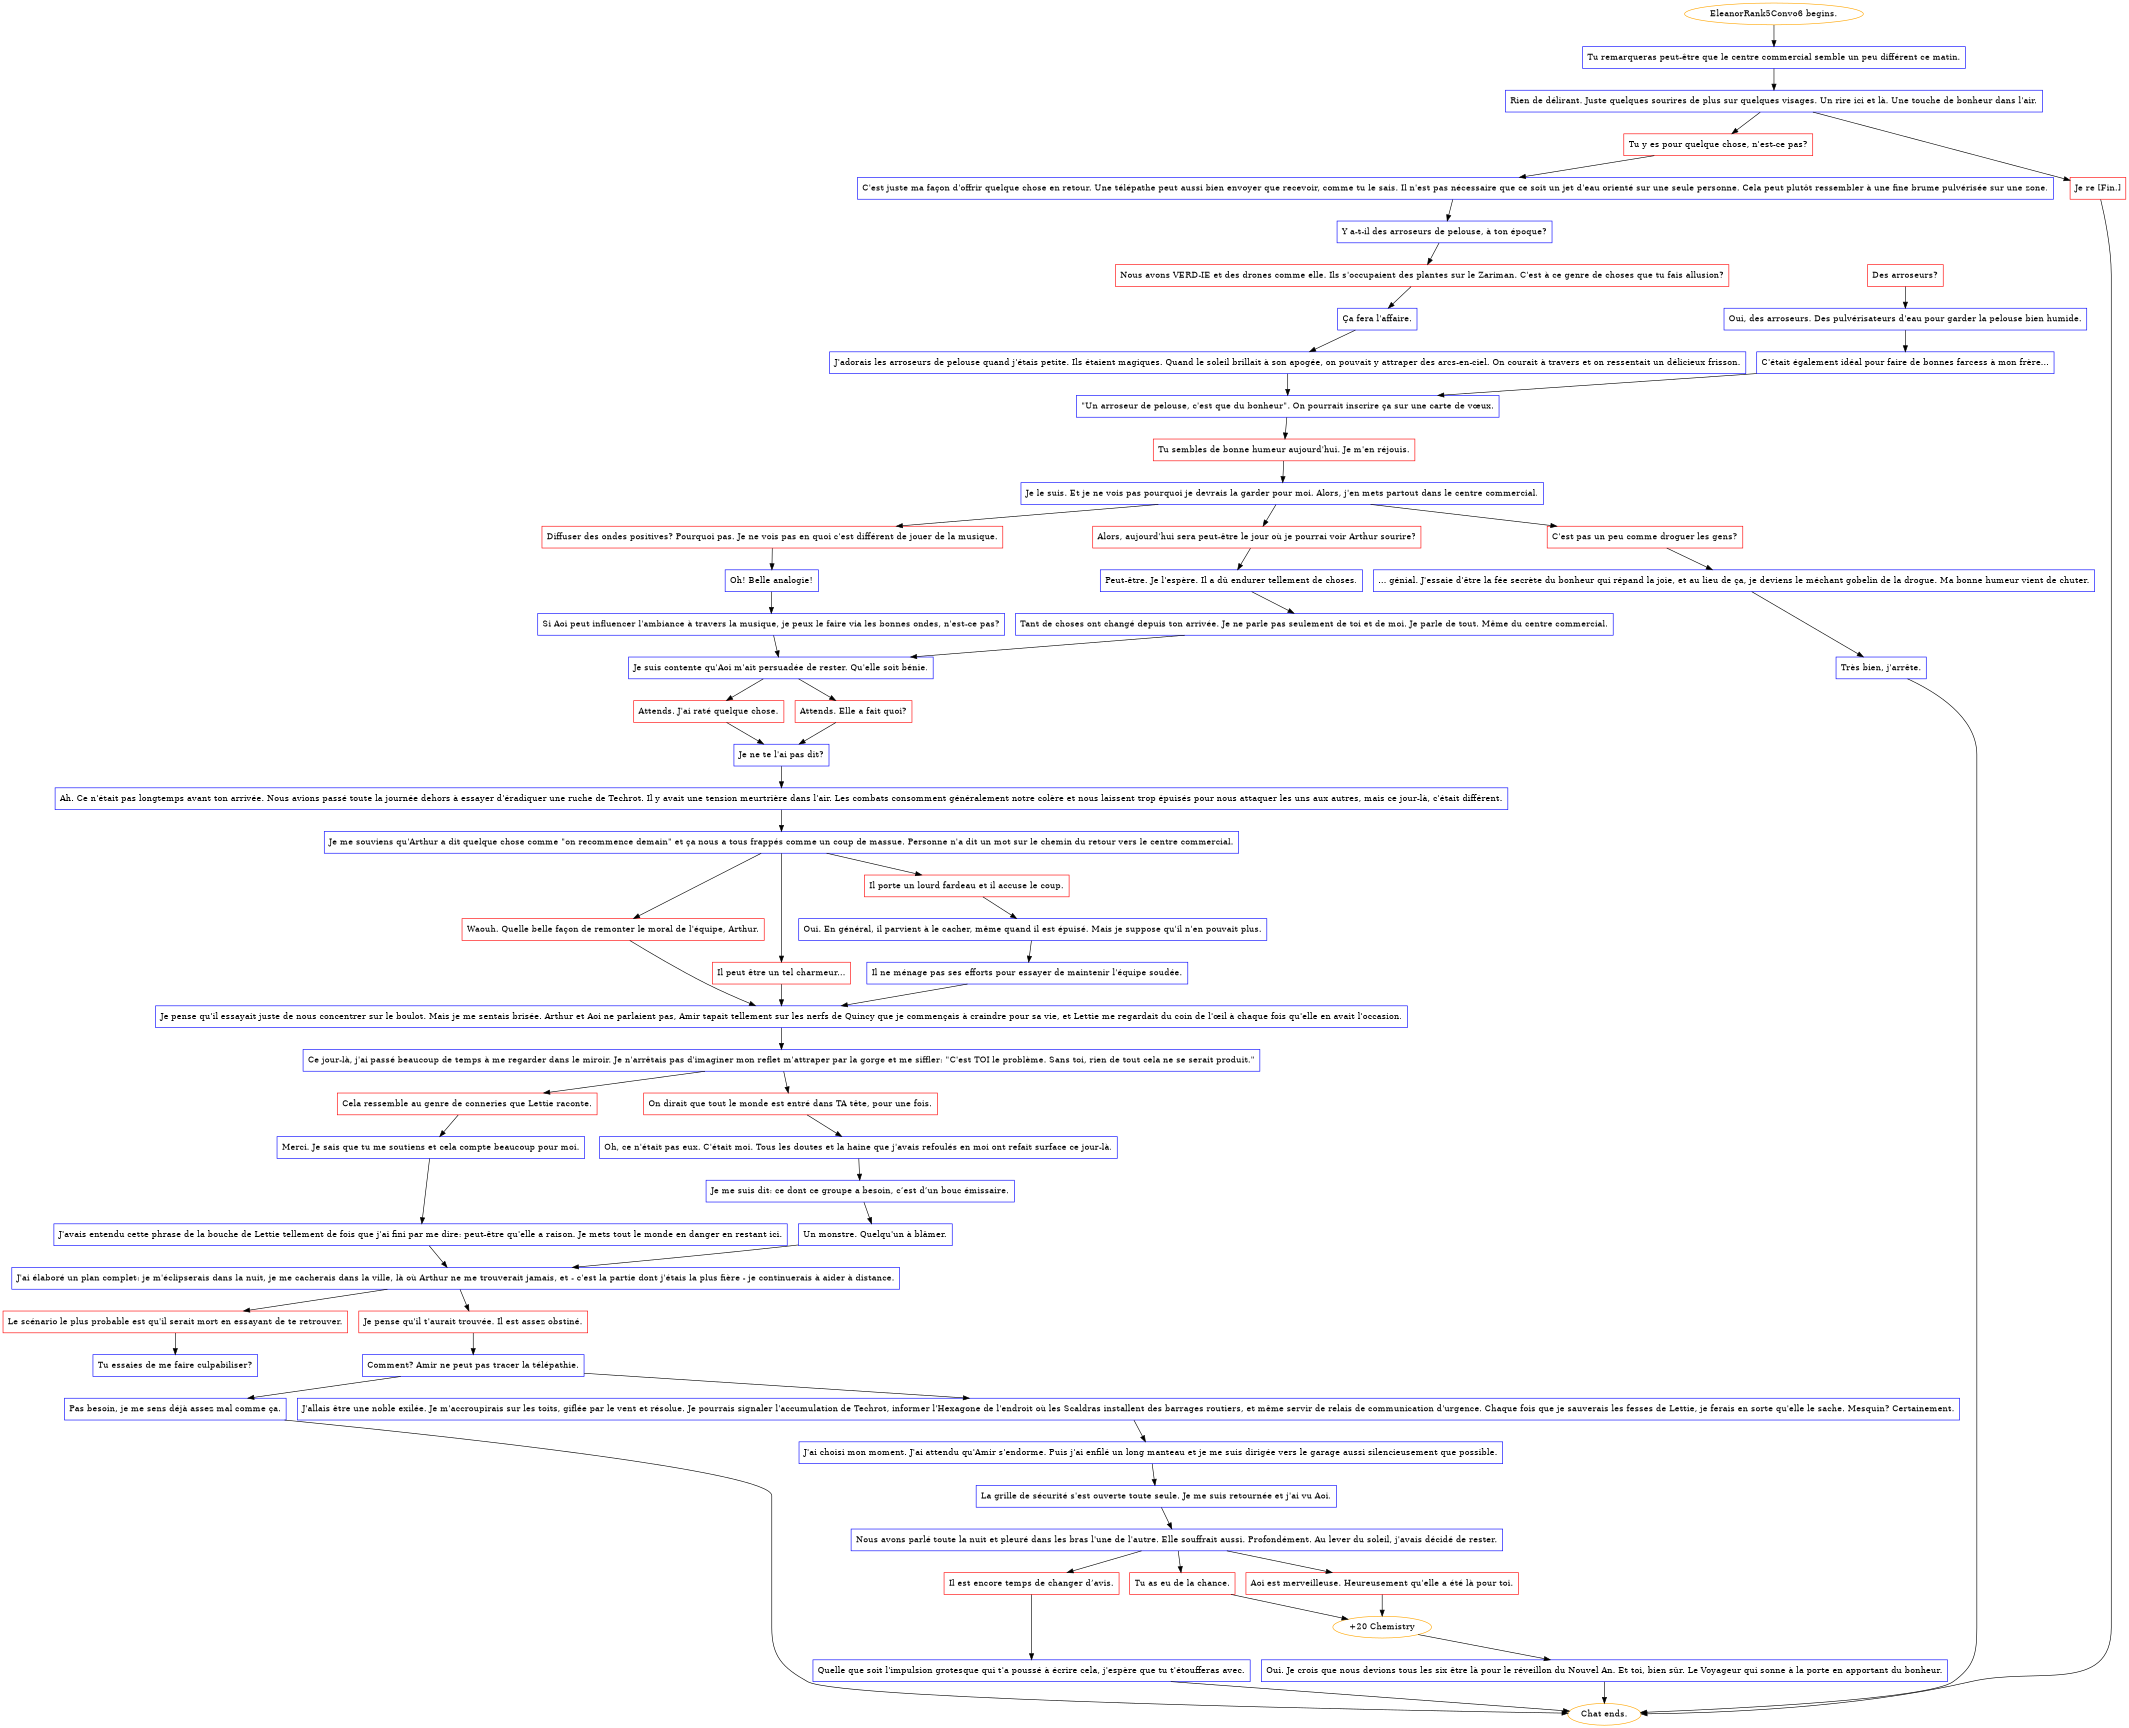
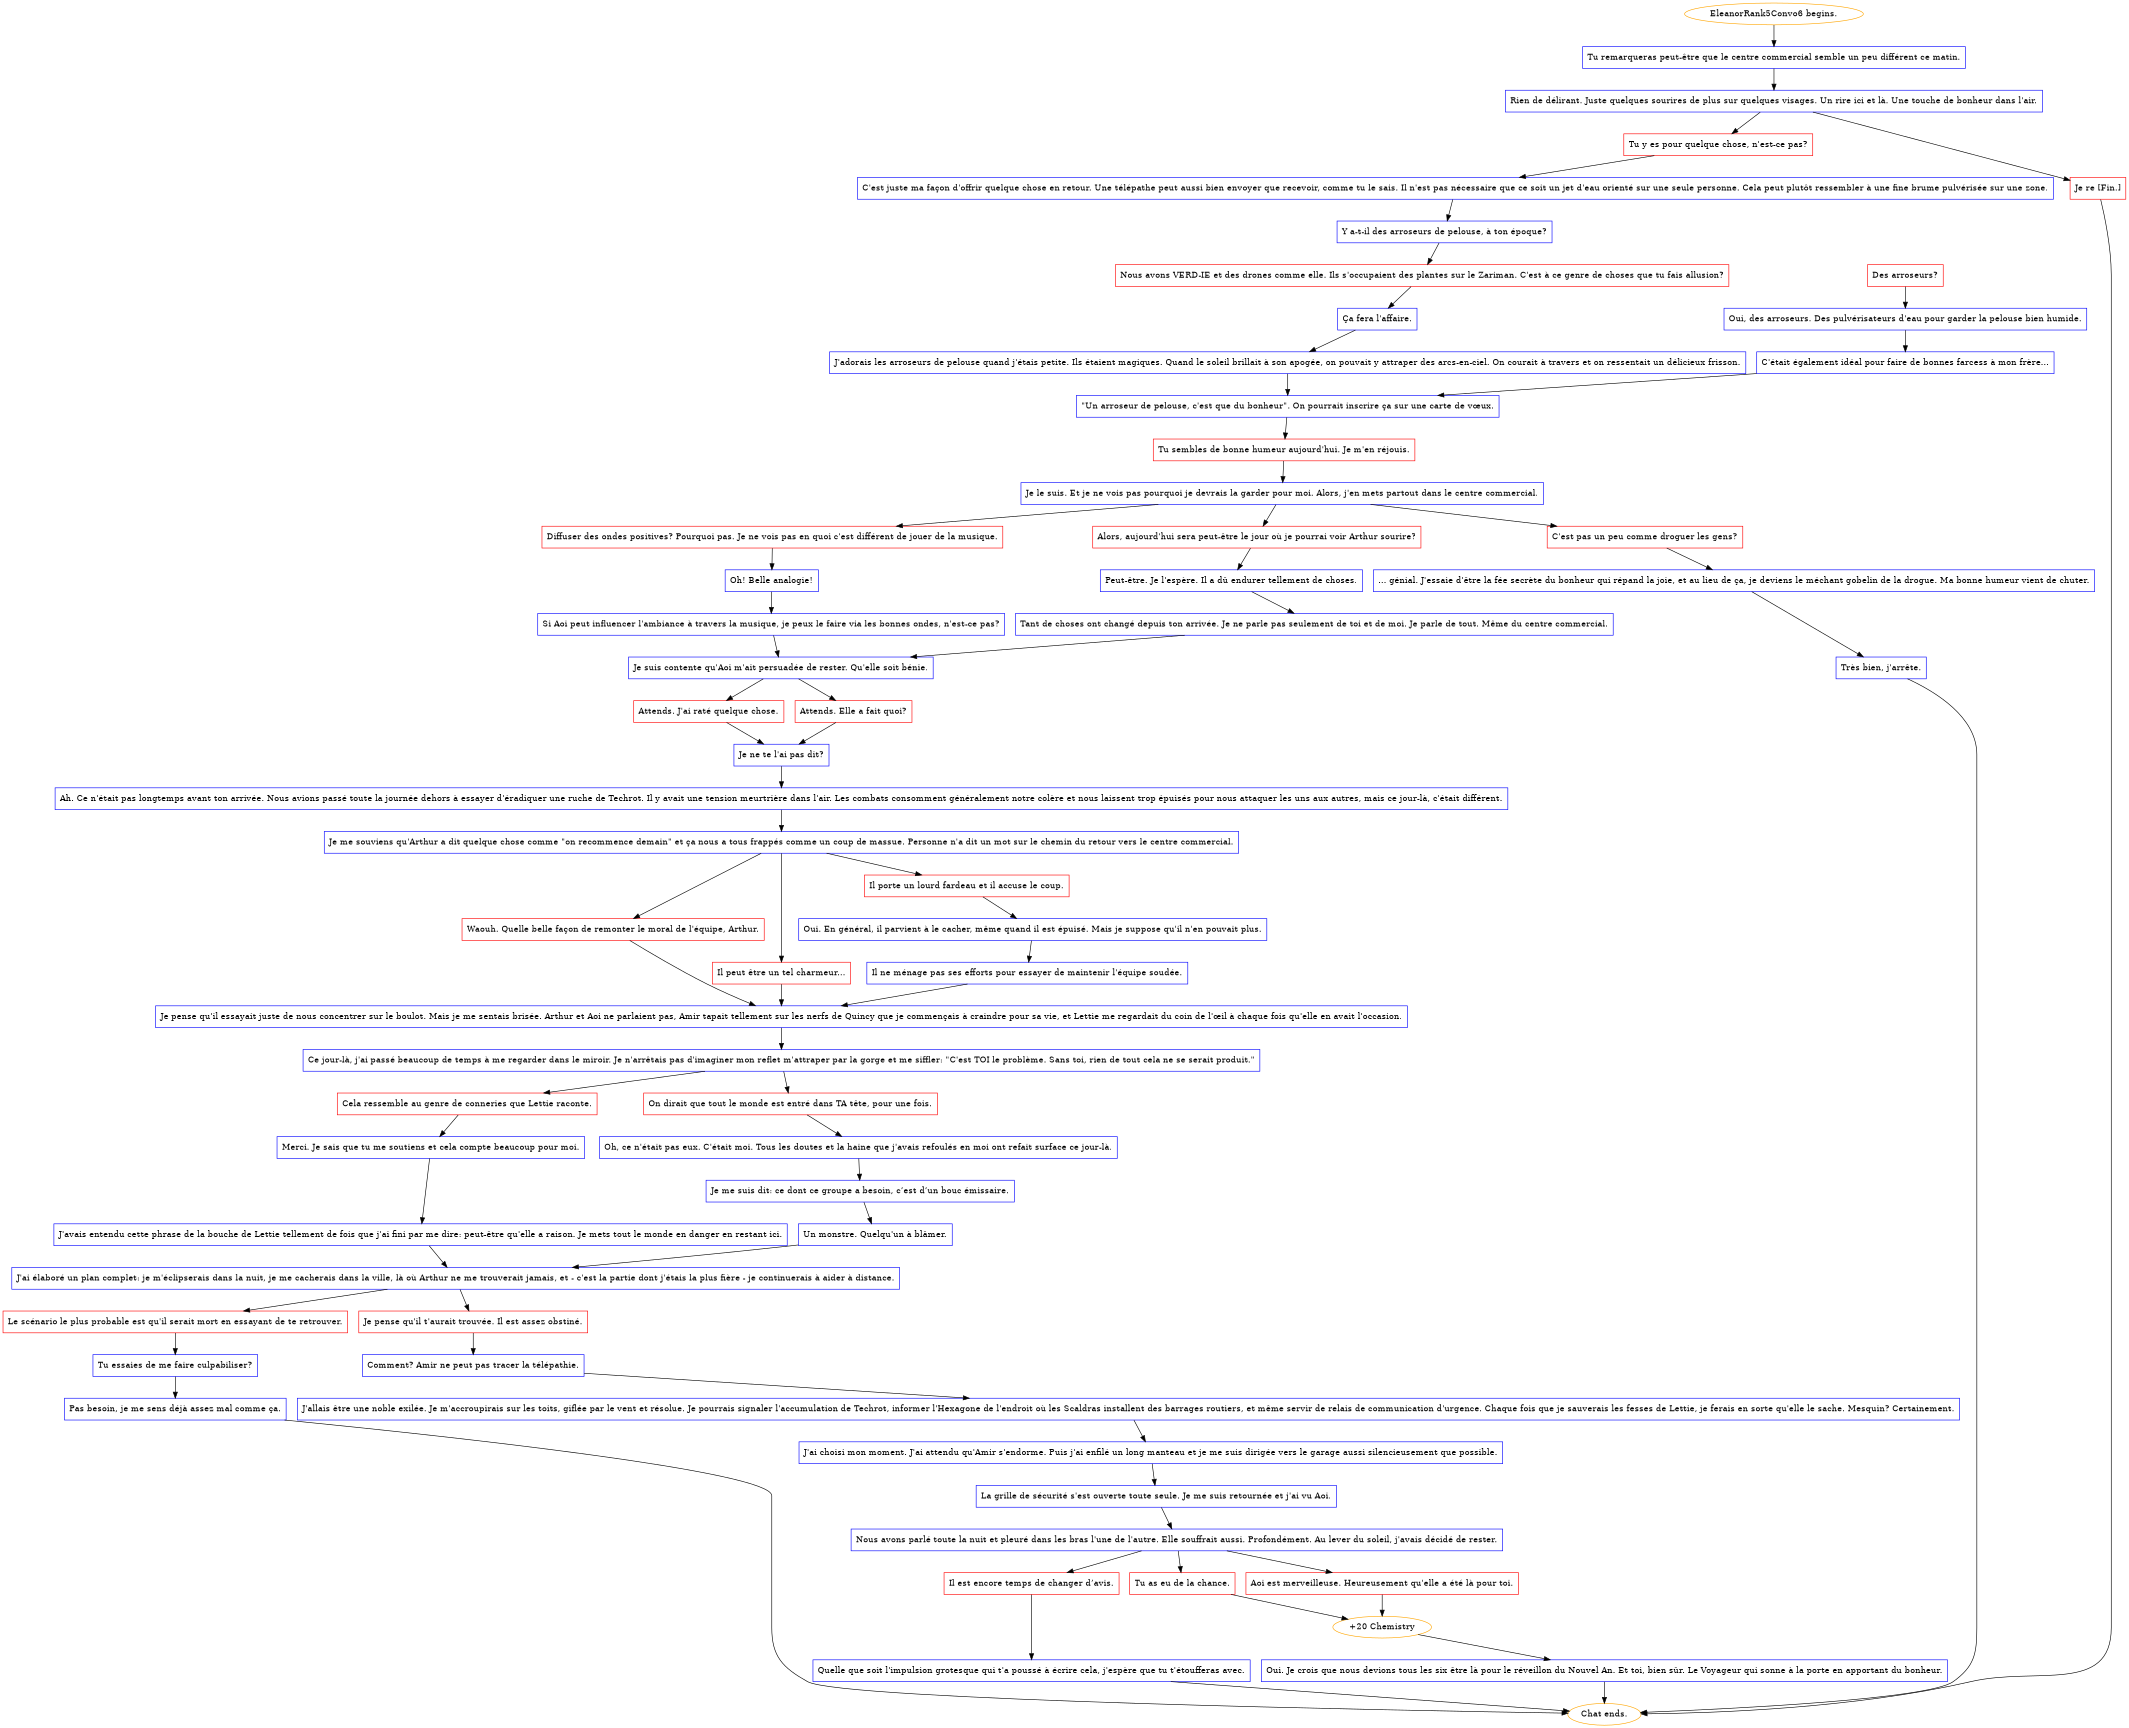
edge "Comment? Amir ne peut pas tracer la télépathie." -> "Pas besoin, je me sens déjà assez mal comme ça.": now "Tu essaies de me faire culpabiliser?" -> "Pas besoin, je me sens déjà assez mal comme ça."
